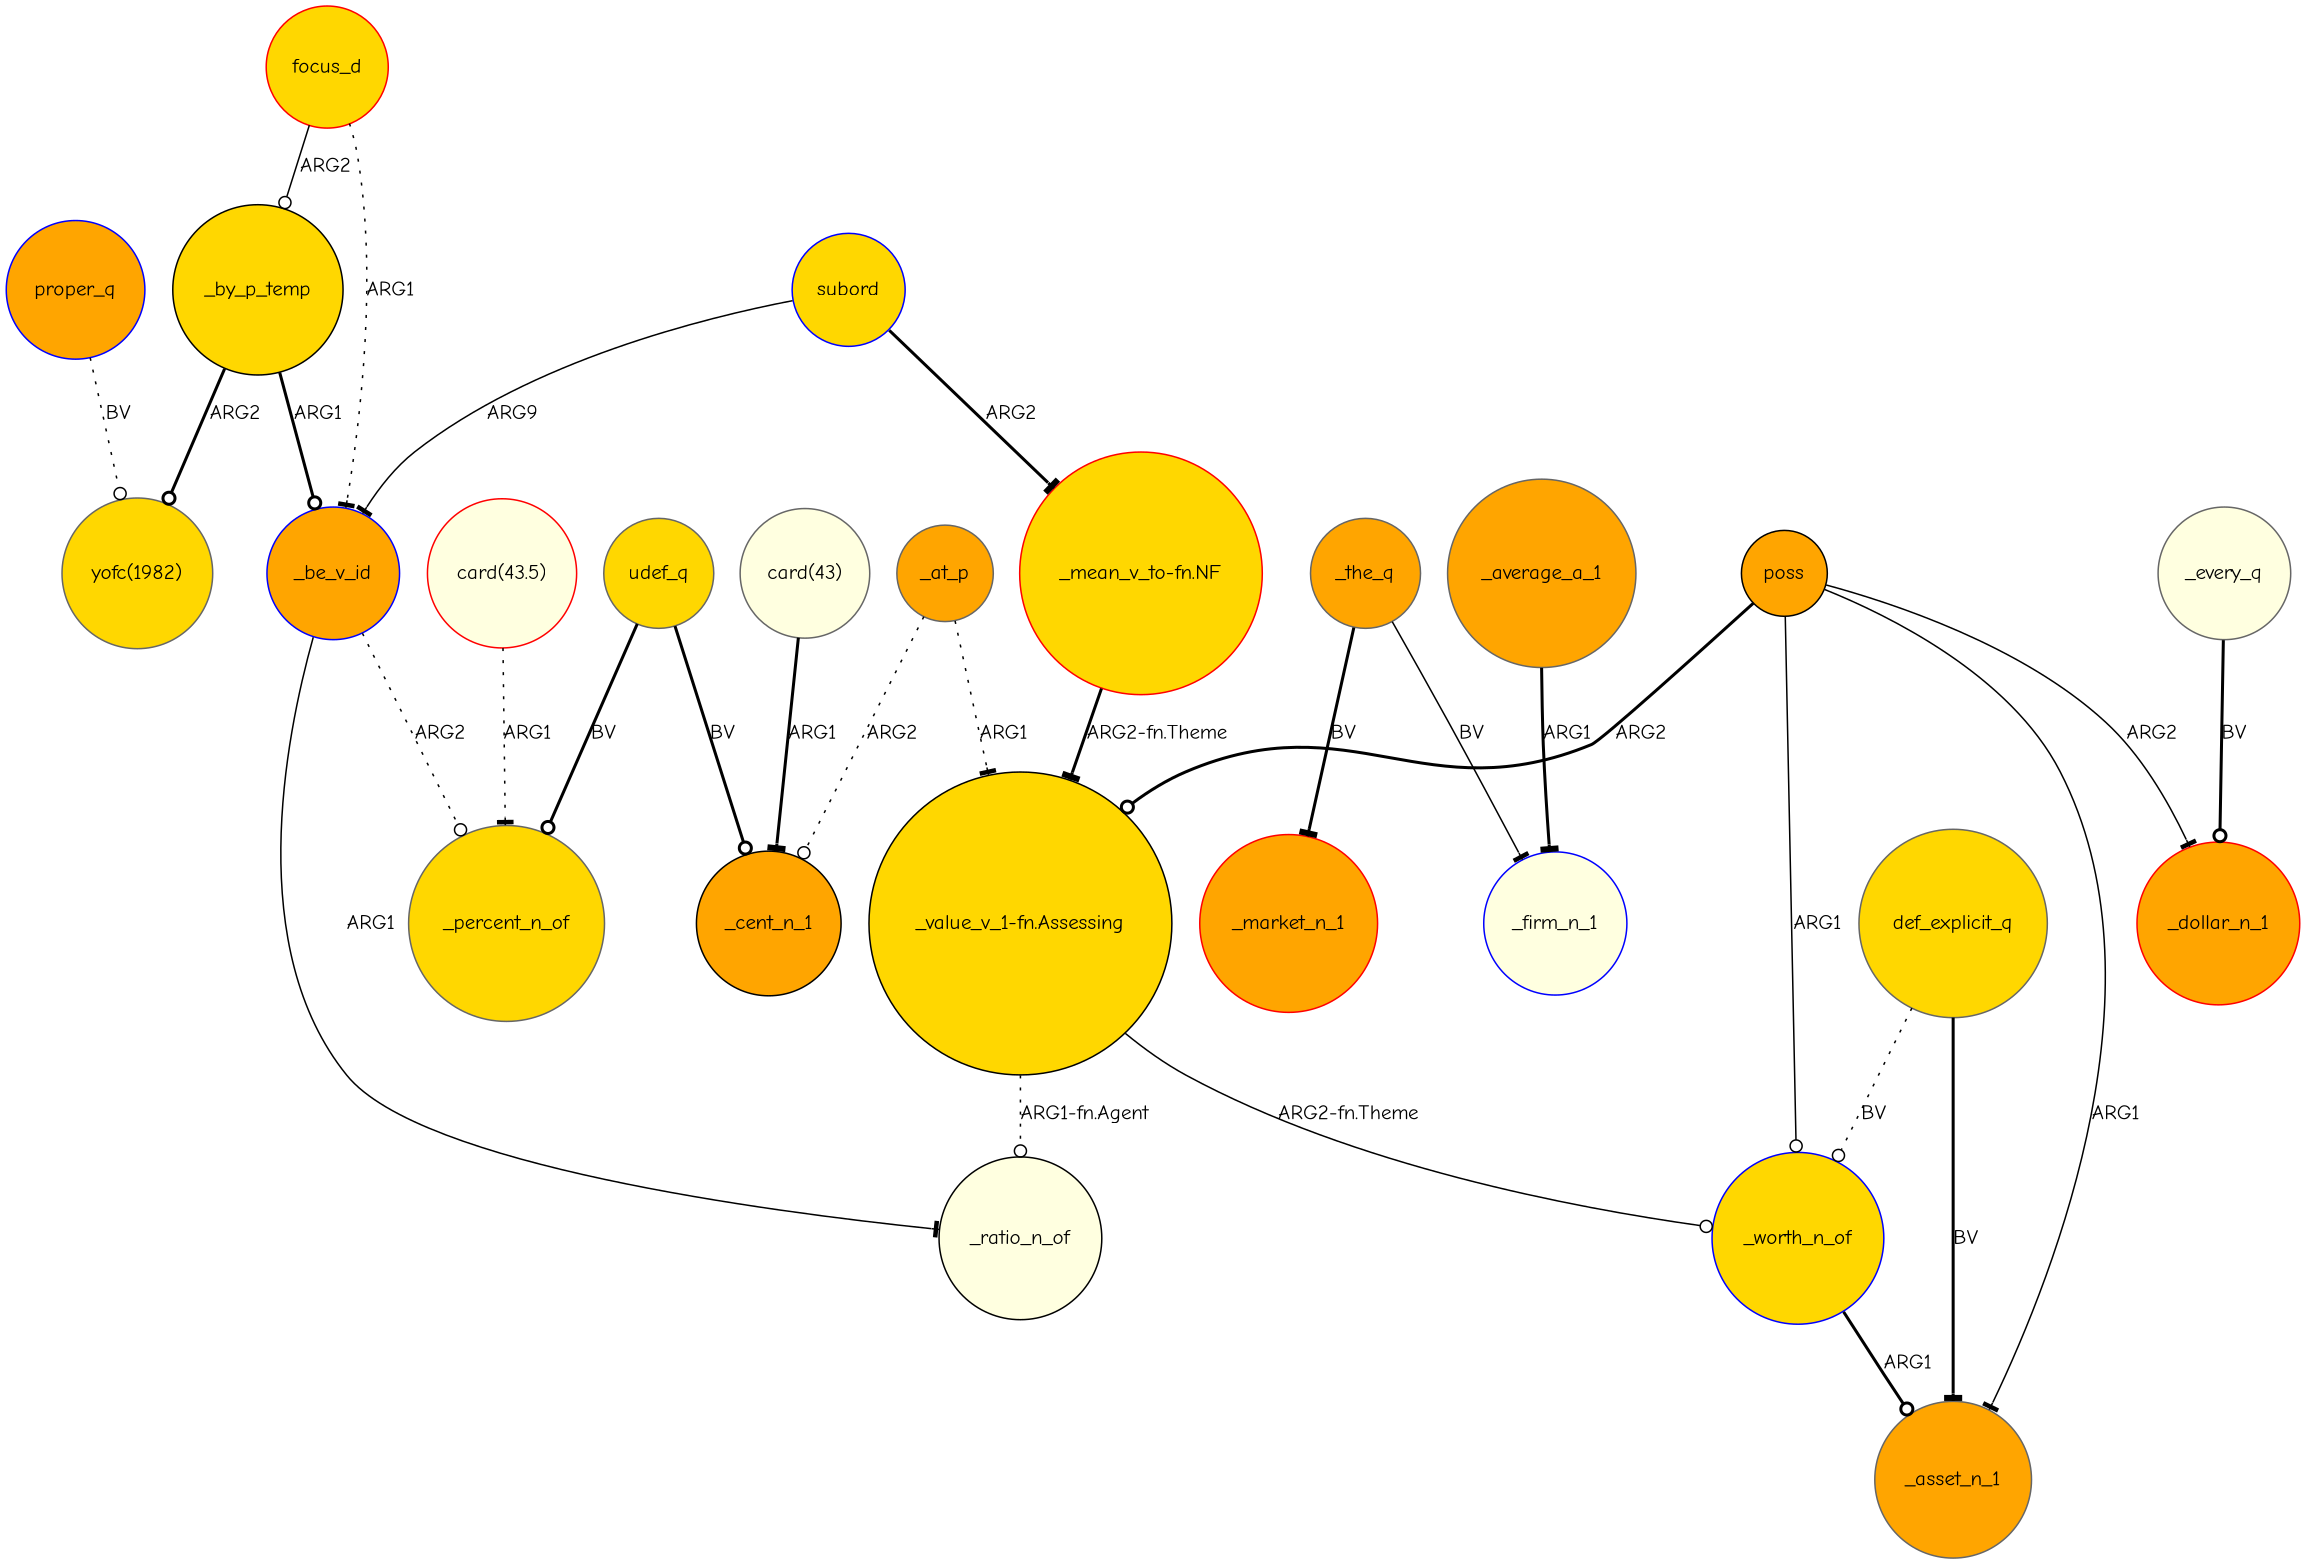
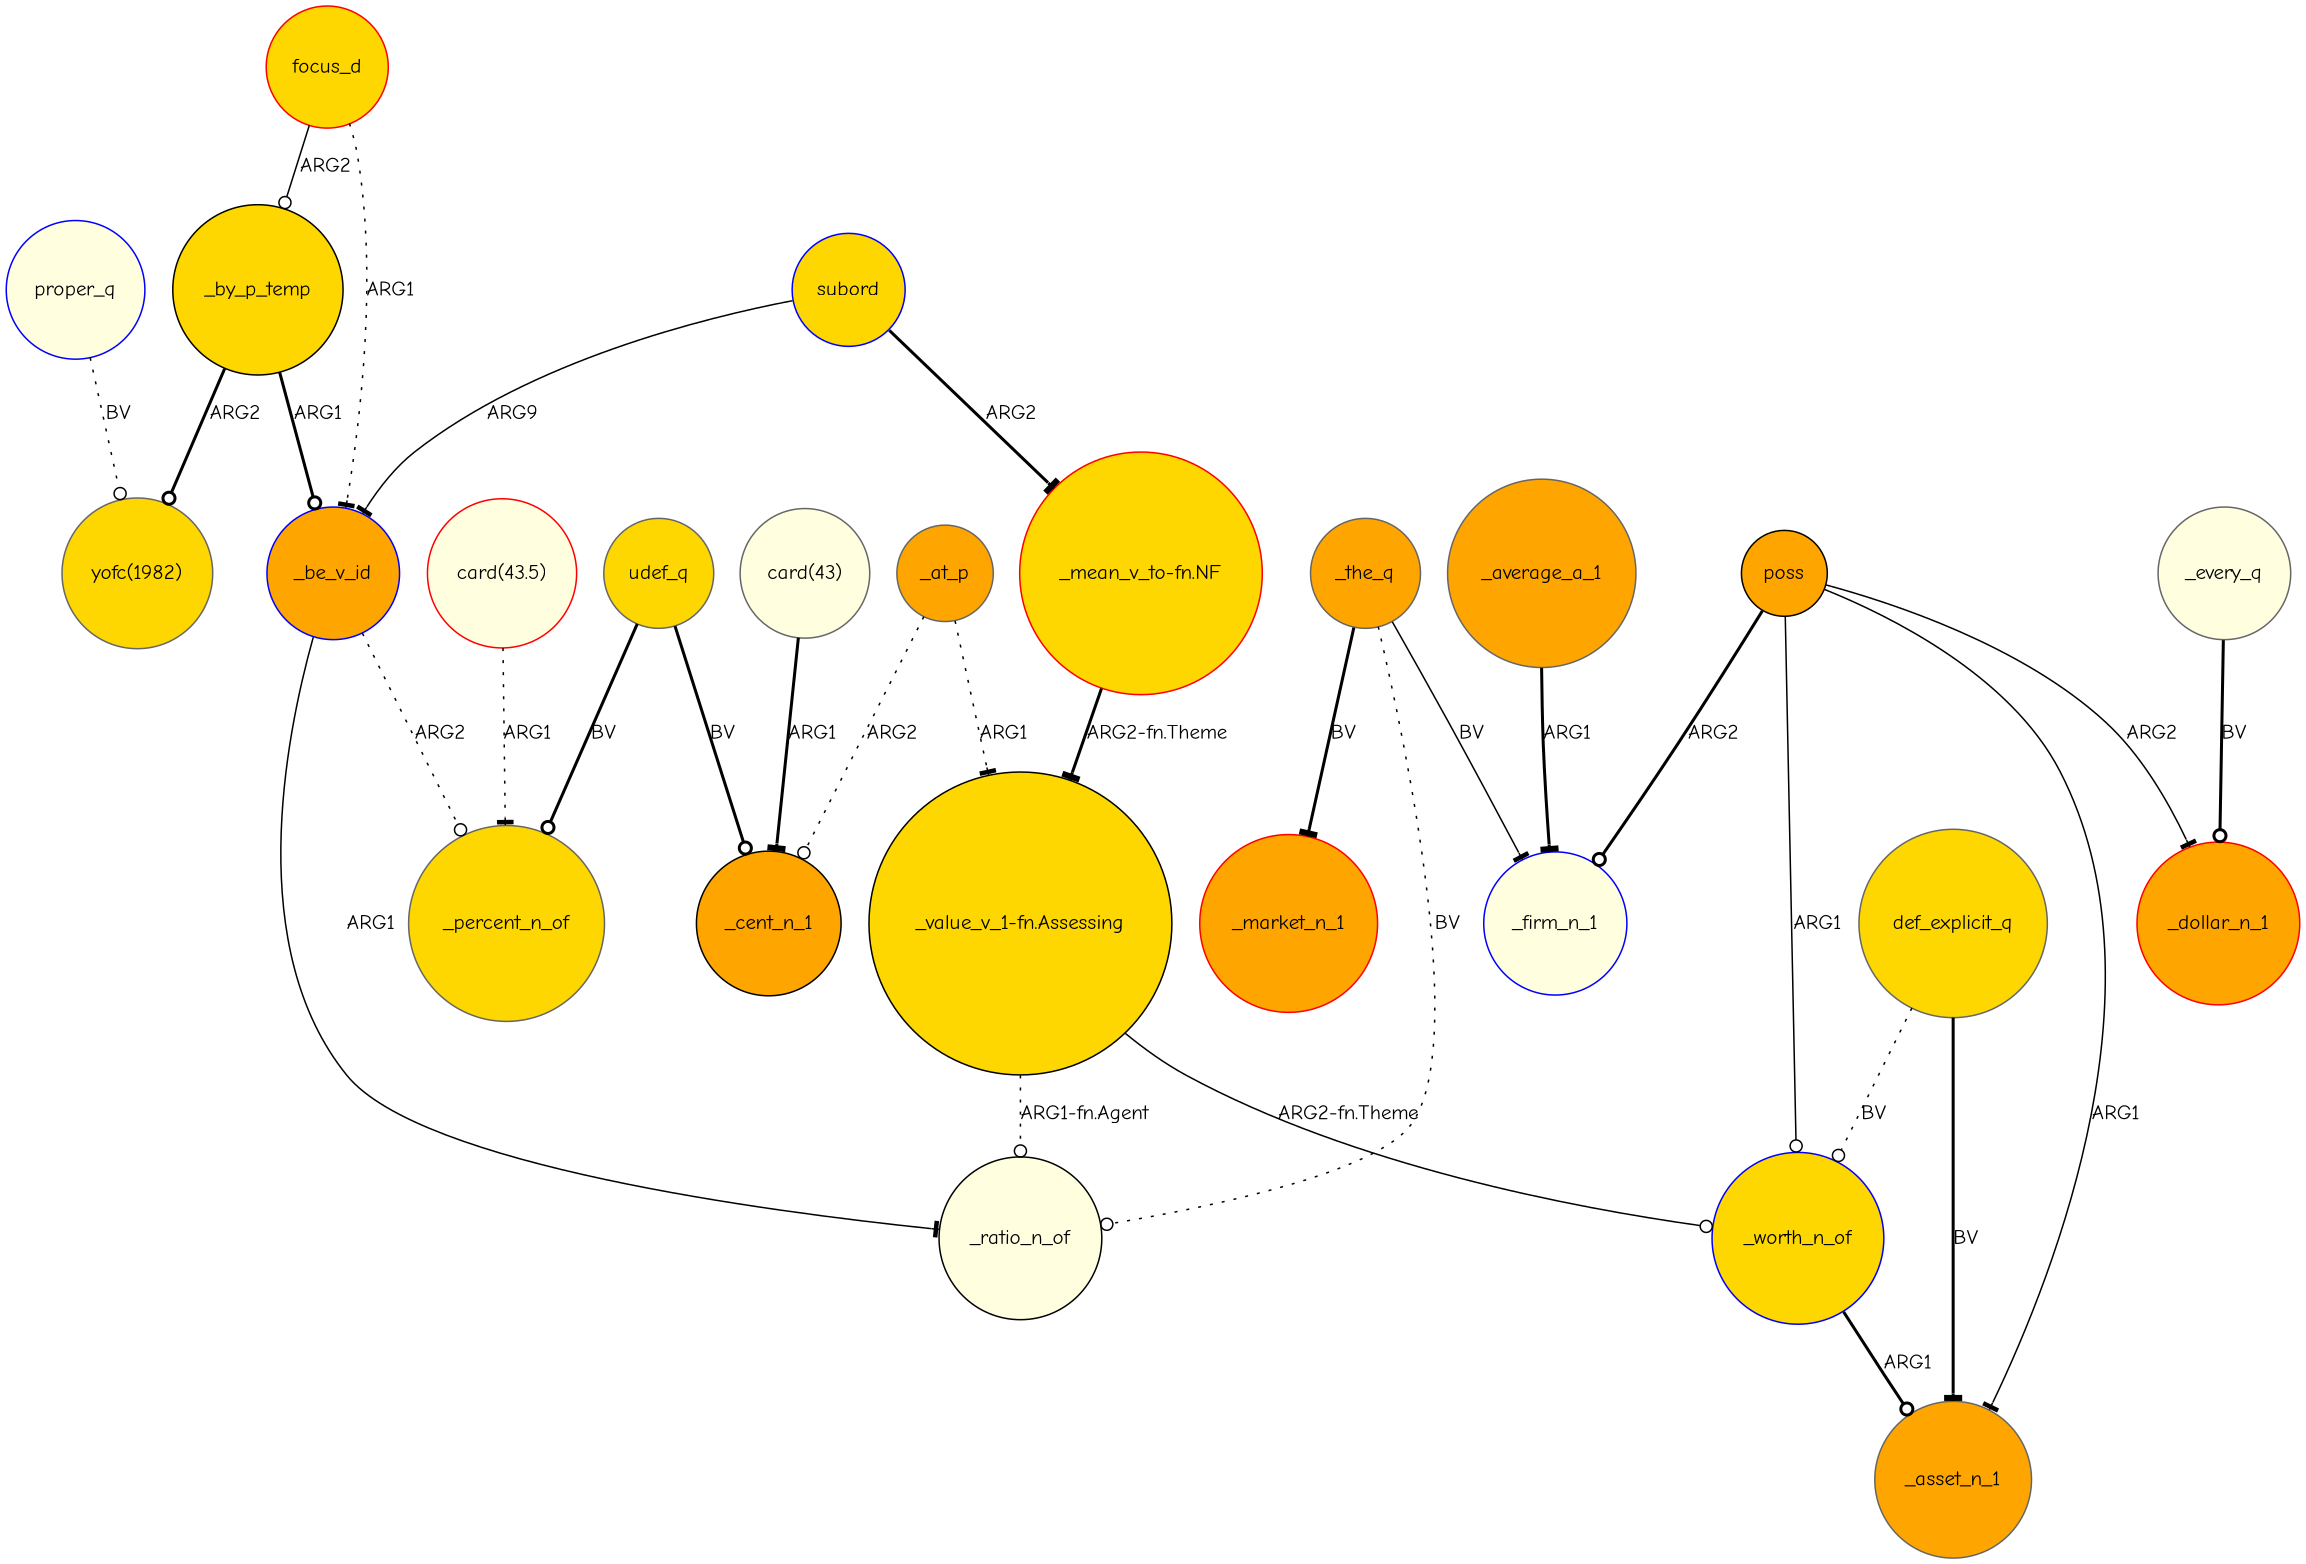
node "proper_q": fillcolor orange -> lightyellow
edge "poss" -> "_value_v_1-fn.Assessing": now "poss" -> "_firm_n_1"
edge "_the_q" -> "_ratio_n_of": added, label "BV"
